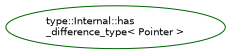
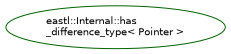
node "type::Internal::has _difference_type< Pointer >": label "type::Internal::has _difference_type< Pointer >" -> "eastl::Internal::has _difference_type< Pointer >"
